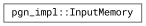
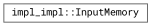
node "pgn_impl::InputMemory": label "pgn_impl::InputMemory" -> "impl_impl::InputMemory"
